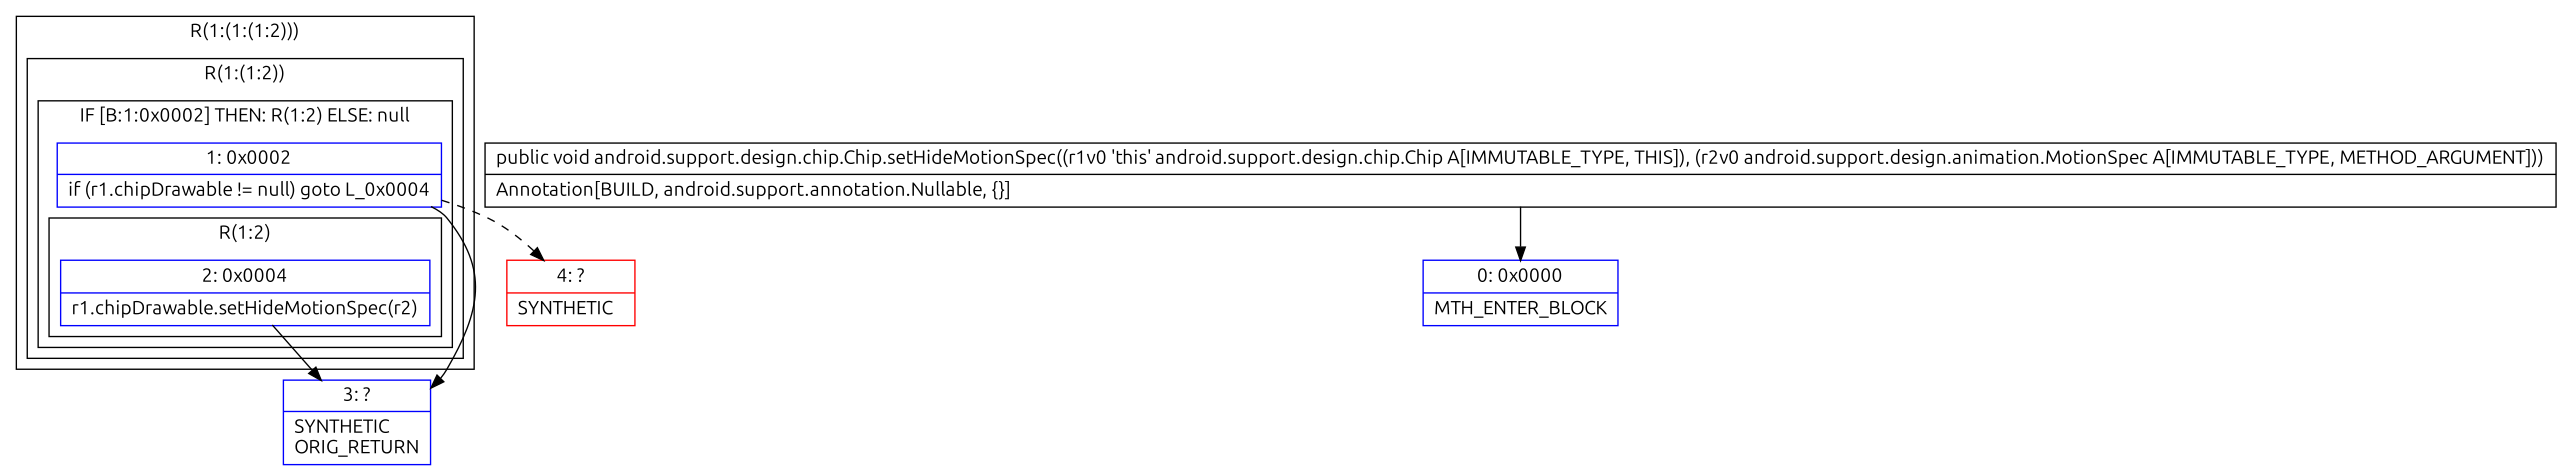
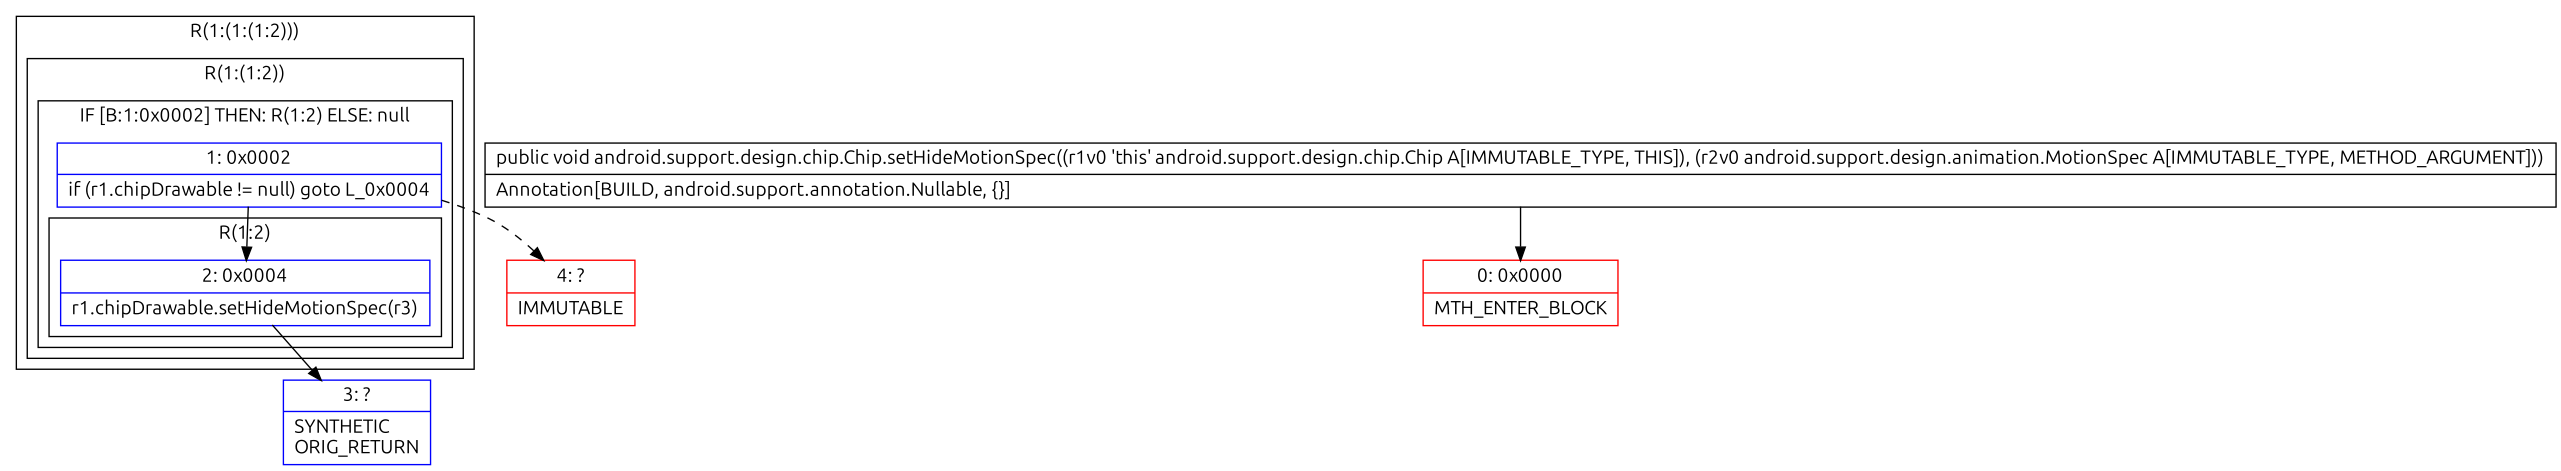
edge "1: 0x0002" -> "3: ?": now "1: 0x0002" -> "2: 0x0004"
node "0: 0x0000": color blue -> red
node "2: 0x0004": text "r1.chipDrawable.setHideMotionSpec(r2)" -> "r1.chipDrawable.setHideMotionSpec(r3)"
node "4: ?": text "SYNTHETIC" -> "IMMUTABLE"
